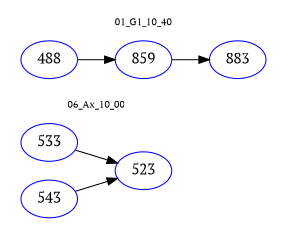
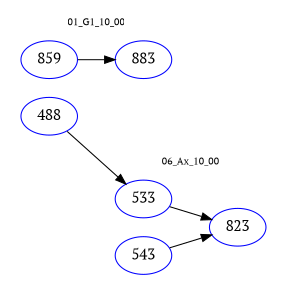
cluster "01_G1_10_40": label "01_G1_10_40" -> "01_G1_10_00"
edge "488" -> "859": now "488" -> "533"
node "523": label "523" -> "823"
